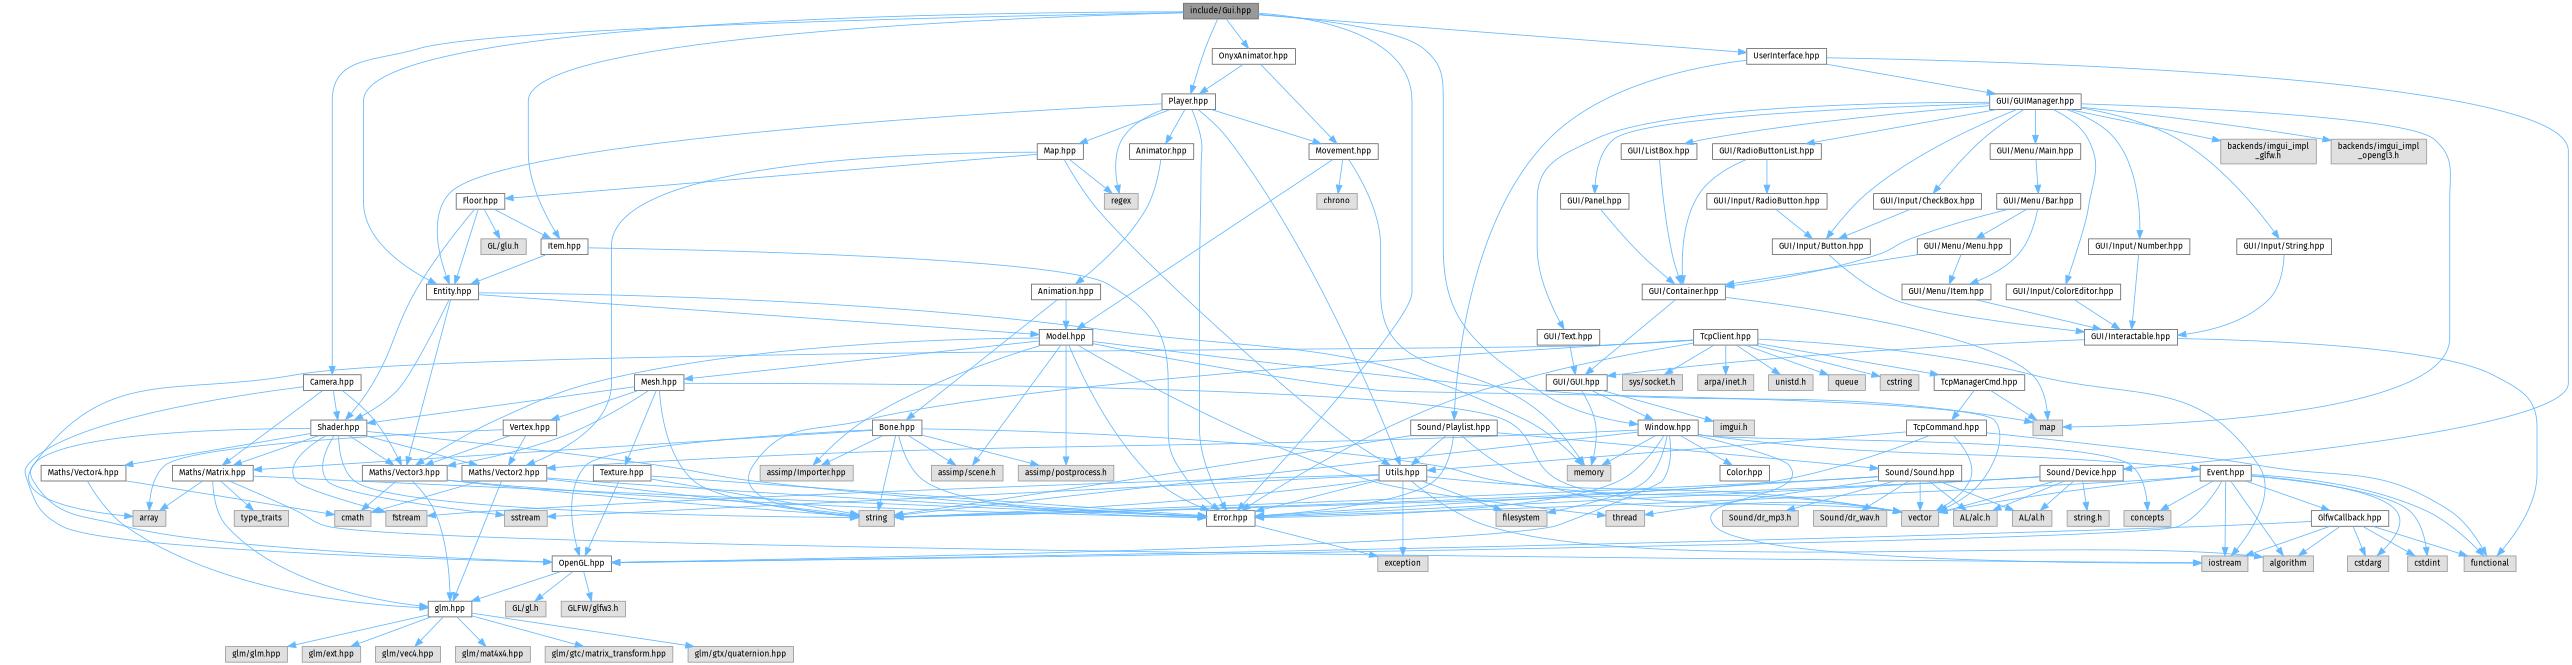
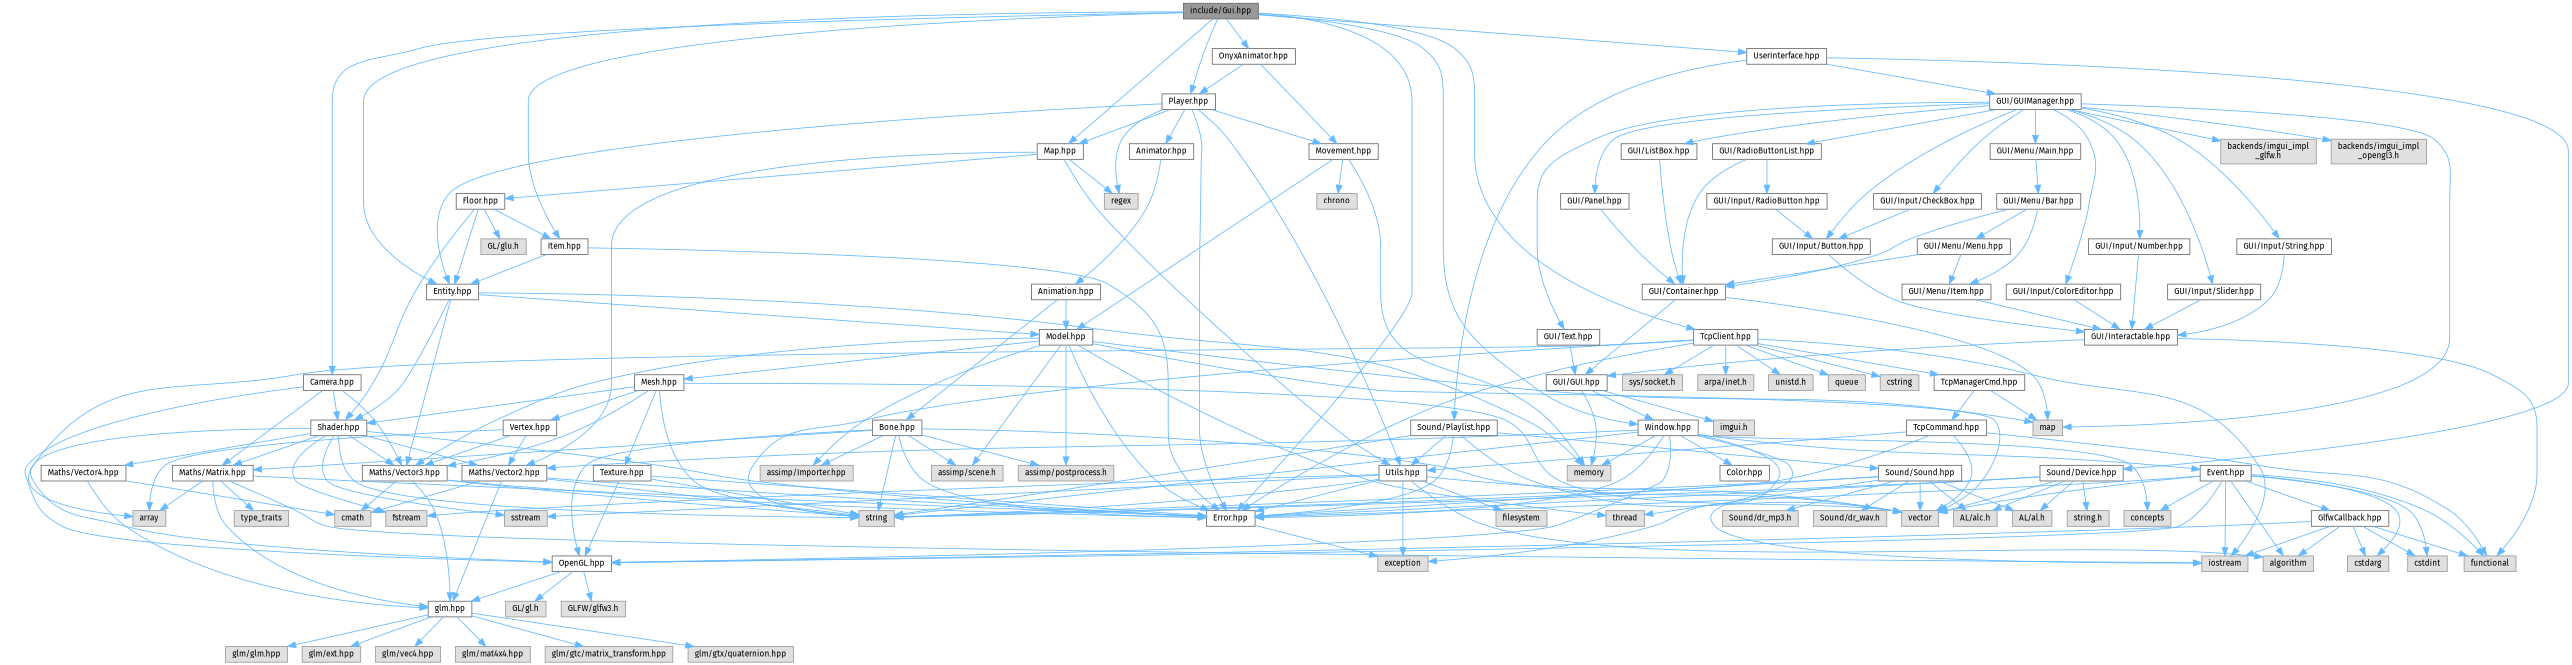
edge "include/Gui.hpp" -> "Map.hpp": added
edge "include/Gui.hpp" -> "TcpClient.hpp": added
node "GUI/Input/Slider.hpp": added
edge "Window.hpp" -> "filesystem": now "Window.hpp" -> "exception"
